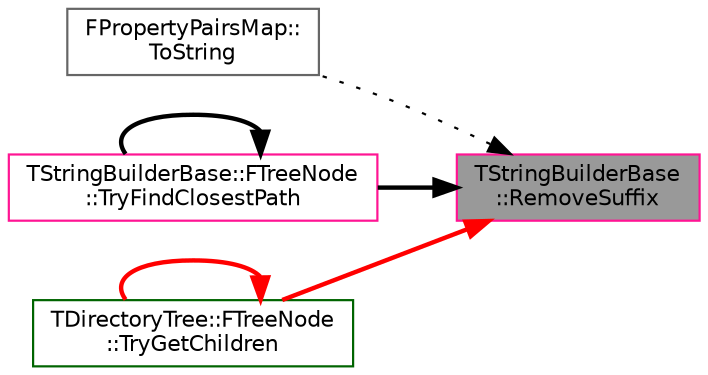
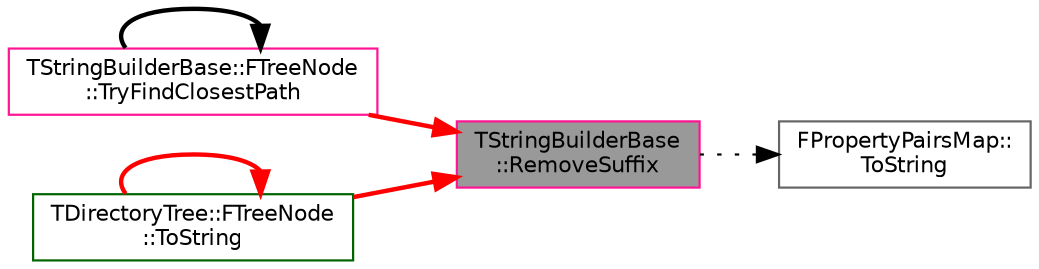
edge "FPropertyPairsMap:: ToString" -> "TStringBuilderBase ::RemoveSuffix": reversed
edge "TStringBuilderBase::FTreeNode ::TryFindClosestPath" -> "TStringBuilderBase ::RemoveSuffix": color black -> red
node "TDirectoryTree::FTreeNode ::TryGetChildren": label "TDirectoryTree::FTreeNode ::TryGetChildren" -> "TDirectoryTree::FTreeNode ::ToString"
